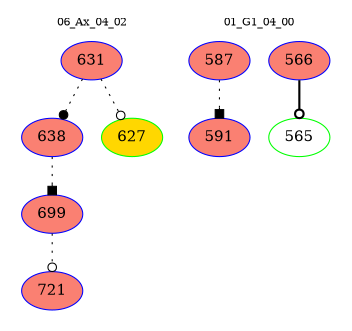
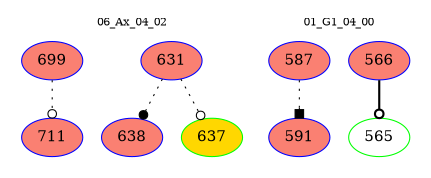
node "627": label "627" -> "637"
edge "638" -> "699": removed
node "721": label "721" -> "711"
